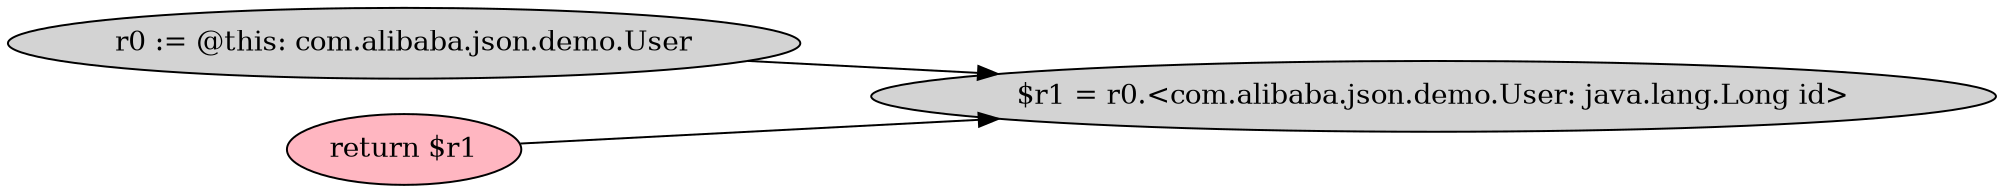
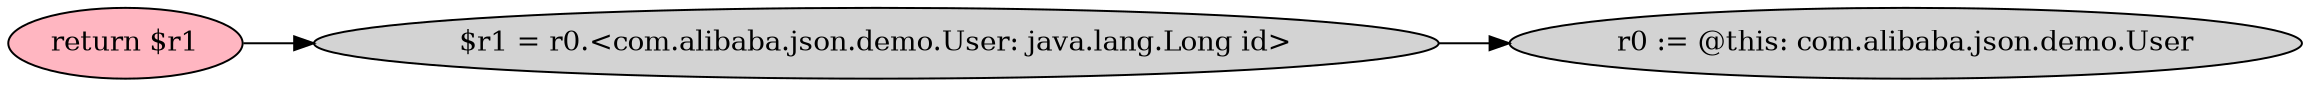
edge "r0 := @this: com.alibaba.json.demo.User" -> "$r1 = r0.<com.alibaba.json.demo.User: java.lang.Long id>": reversed
